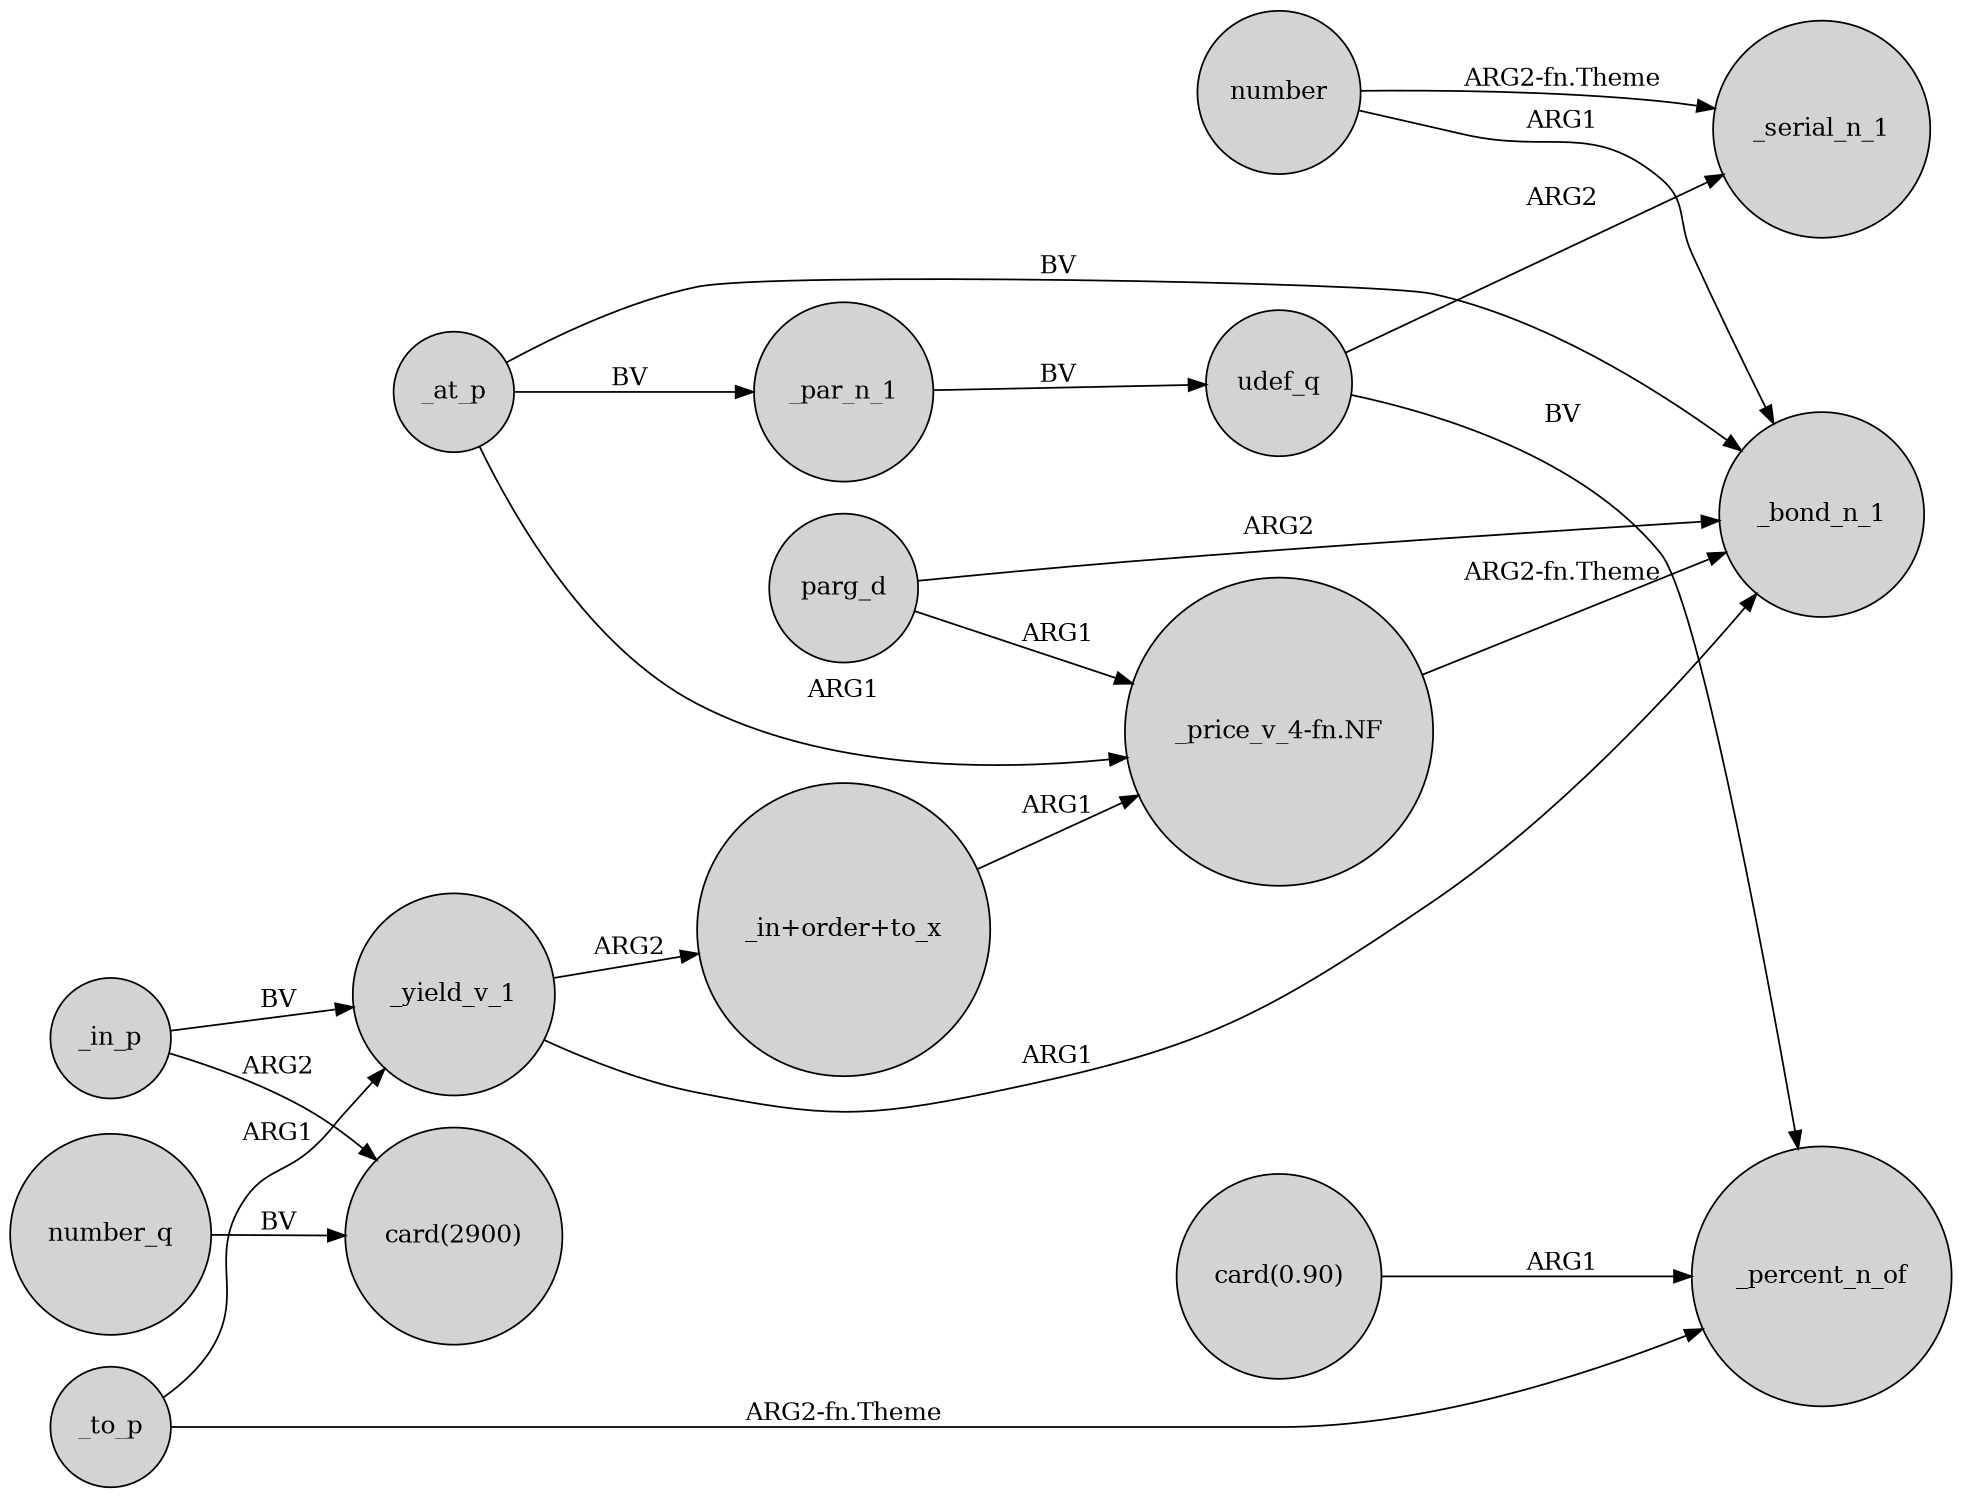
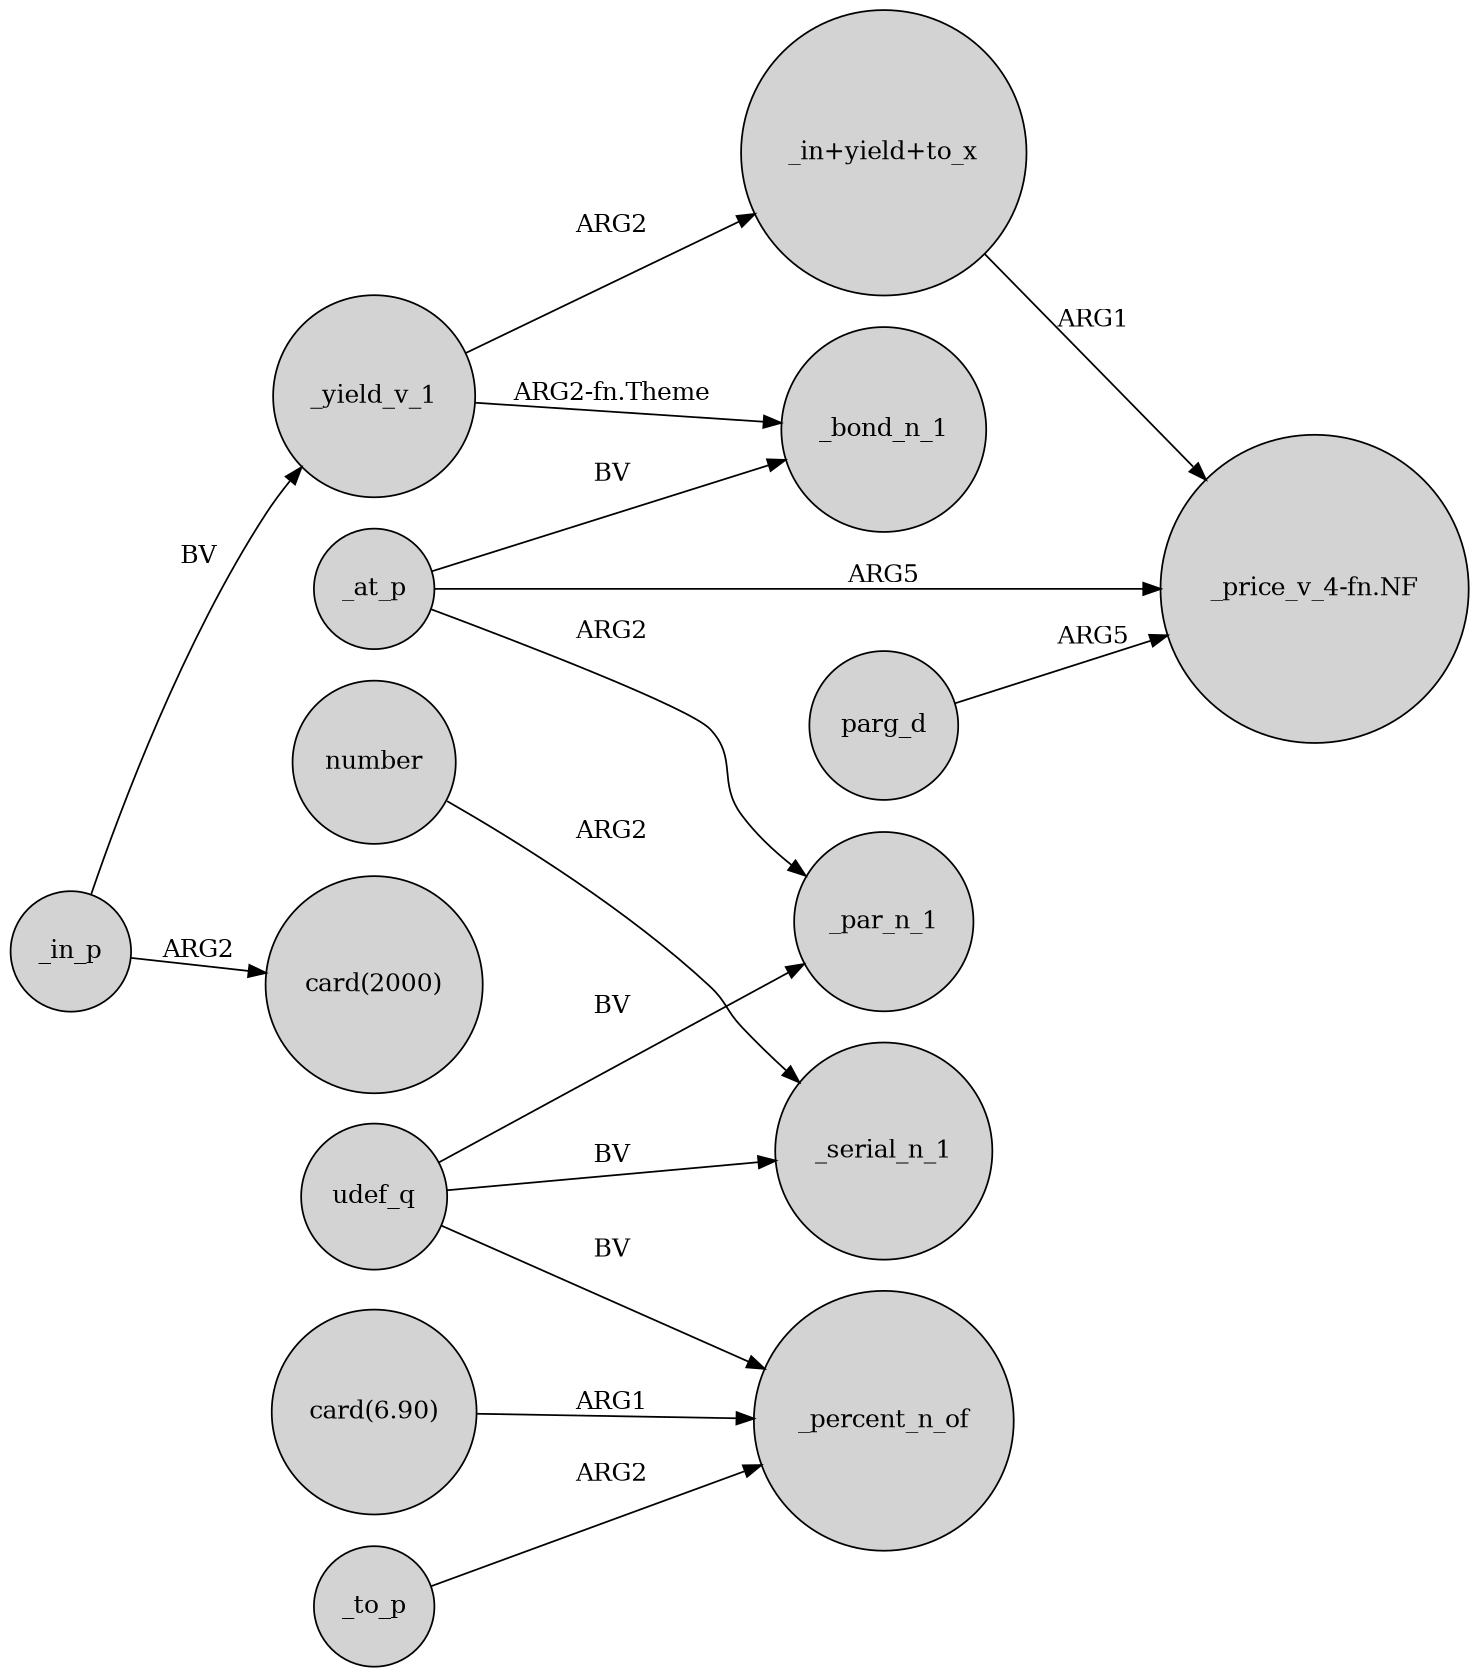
edge "number" -> "_serial_n_1": label "ARG2-fn.Theme" -> "ARG2"
edge "number" -> "_bond_n_1": removed, label "ARG1"
edge "udef_q" -> "_serial_n_1": label "ARG2" -> "BV"
edge "_at_p" -> "_par_n_1": label "BV" -> "ARG2"
edge "_par_n_1" -> "udef_q": reversed
edge "parg_d" -> "_bond_n_1": removed, label "ARG2"
edge "_price_v_4-fn.NF" -> "_bond_n_1": removed, label "ARG2-fn.Theme"
edge "parg_d" -> "_price_v_4-fn.NF": label "ARG1" -> "ARG5"
edge "_at_p" -> "_price_v_4-fn.NF": label "ARG1" -> "ARG5"
node "_in+order+to_x": label "_in+order+to_x" -> "_in+yield+to_x"
edge "_yield_v_1" -> "_bond_n_1": label "ARG1" -> "ARG2-fn.Theme"
edge "_to_p" -> "_yield_v_1": removed, label "ARG1"
node "number_q": removed
node "card(2900)": label "card(2900)" -> "card(2000)"
node "card(0.90)": label "card(0.90)" -> "card(6.90)"
edge "_to_p" -> "_percent_n_of": label "ARG2-fn.Theme" -> "ARG2"
